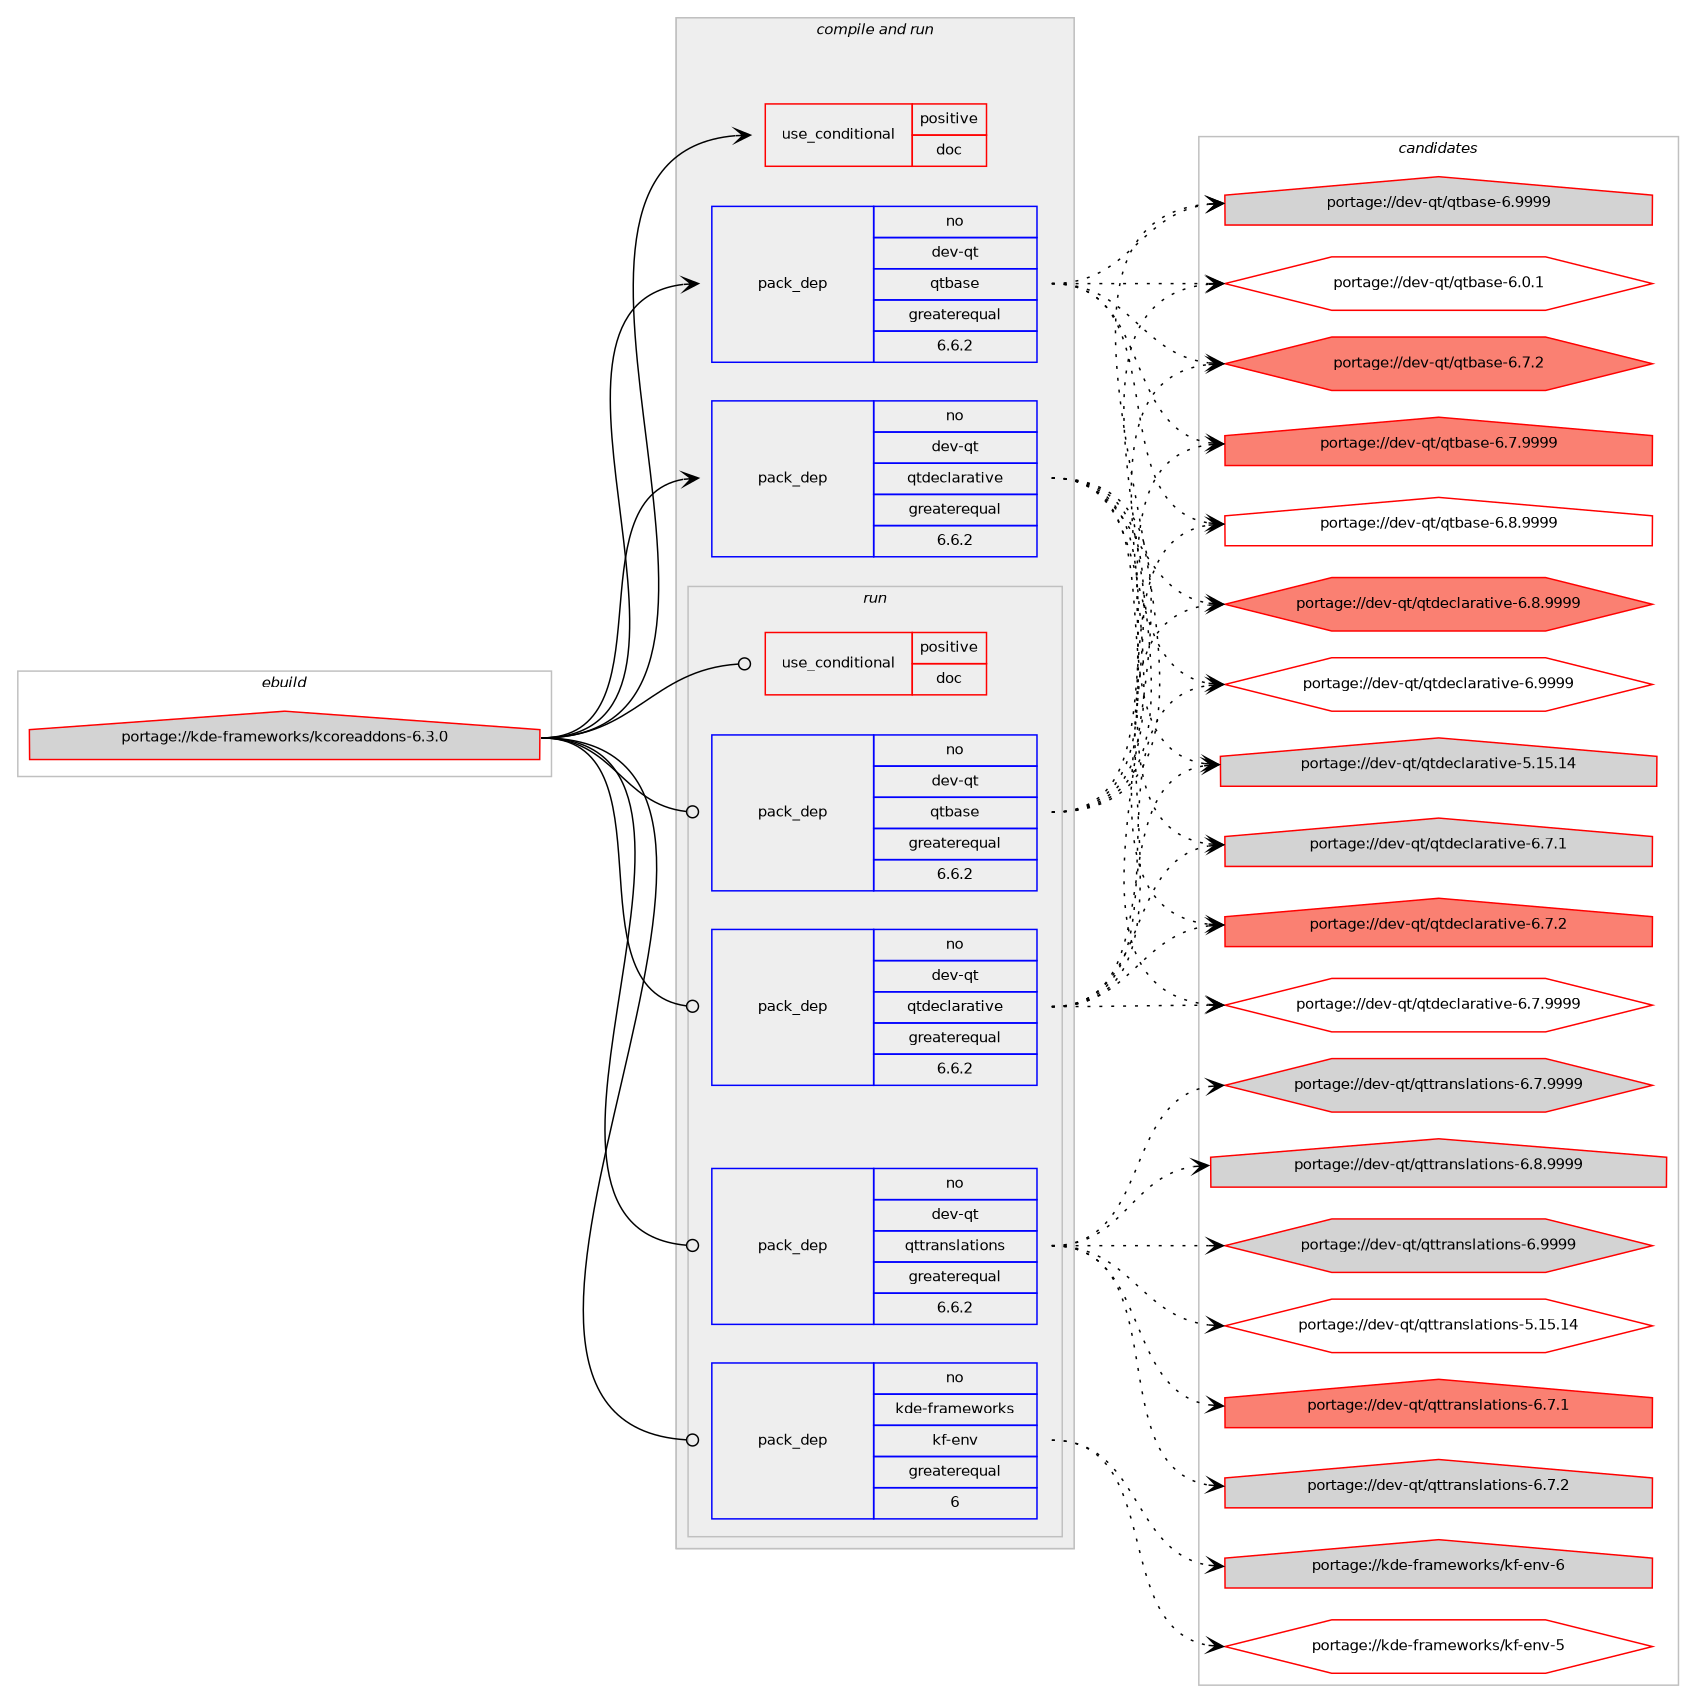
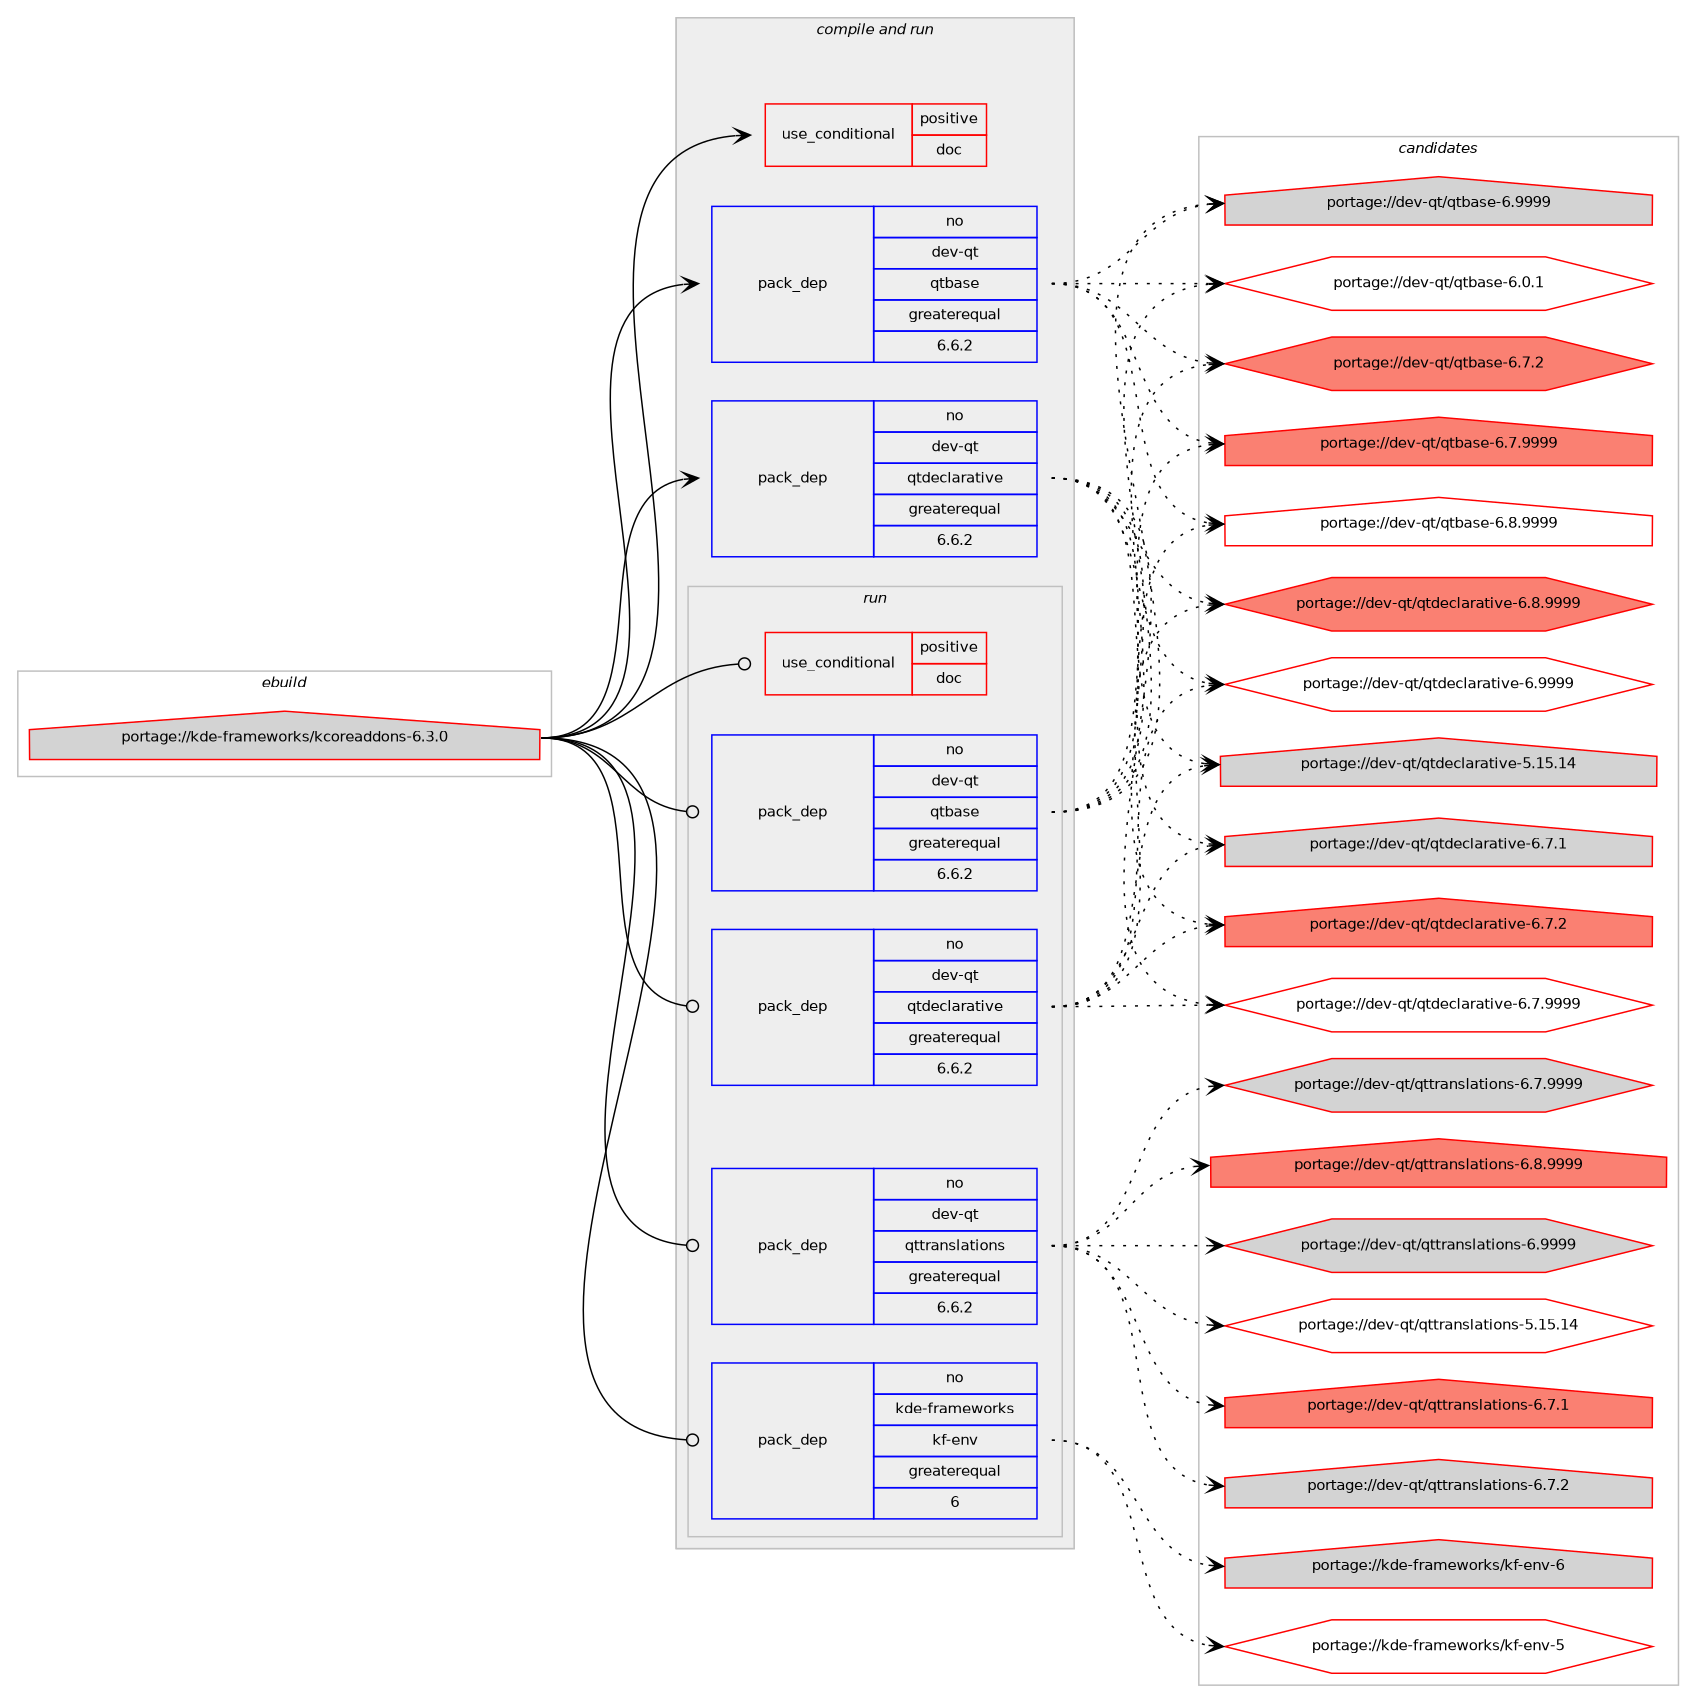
node "portage://dev-qt/qttranslations-6.8.9999": fillcolor lightgrey -> salmon
